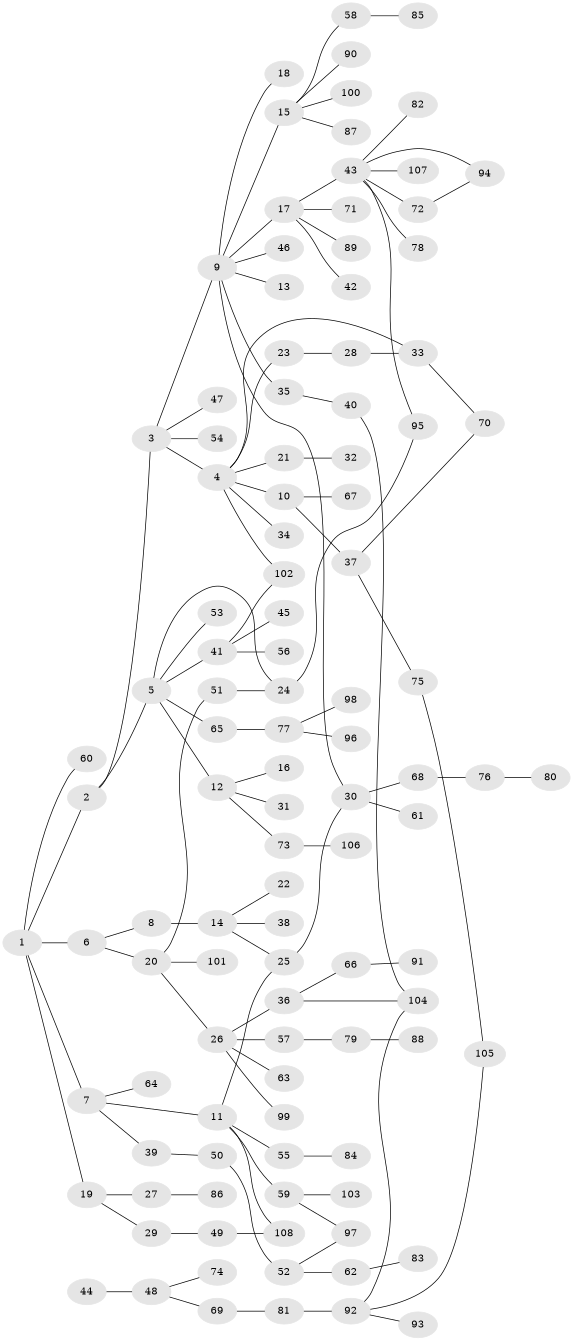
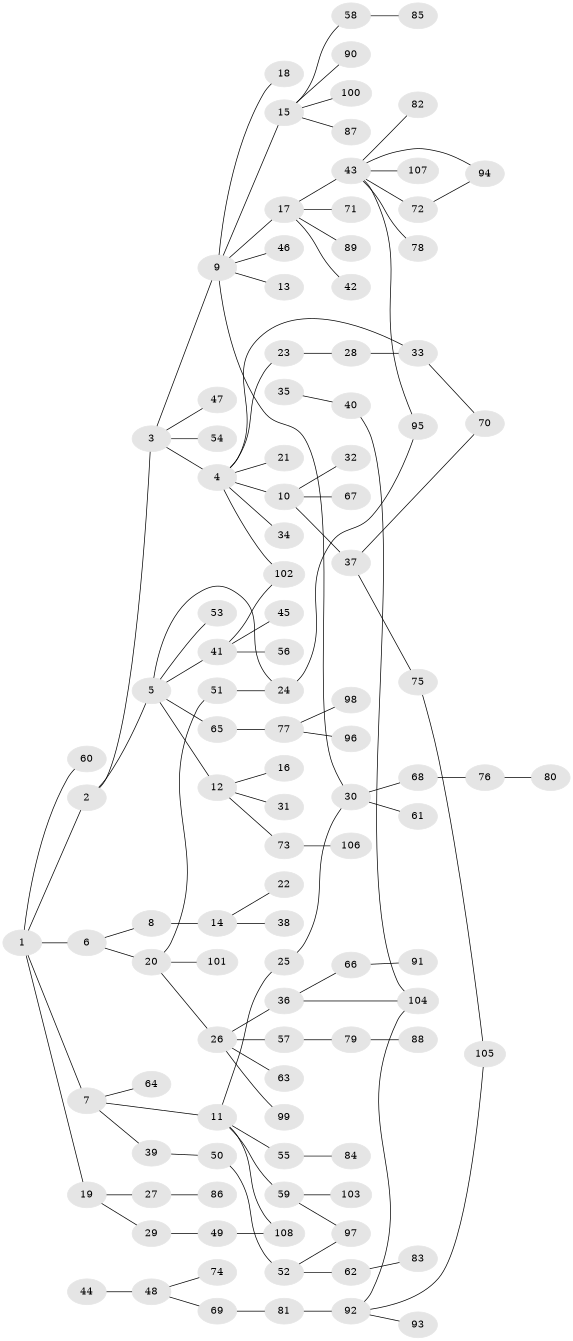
edge "9" -- "35": removed
edge "21" -- "32": now "10" -- "32"
edge "14" -- "25": removed
